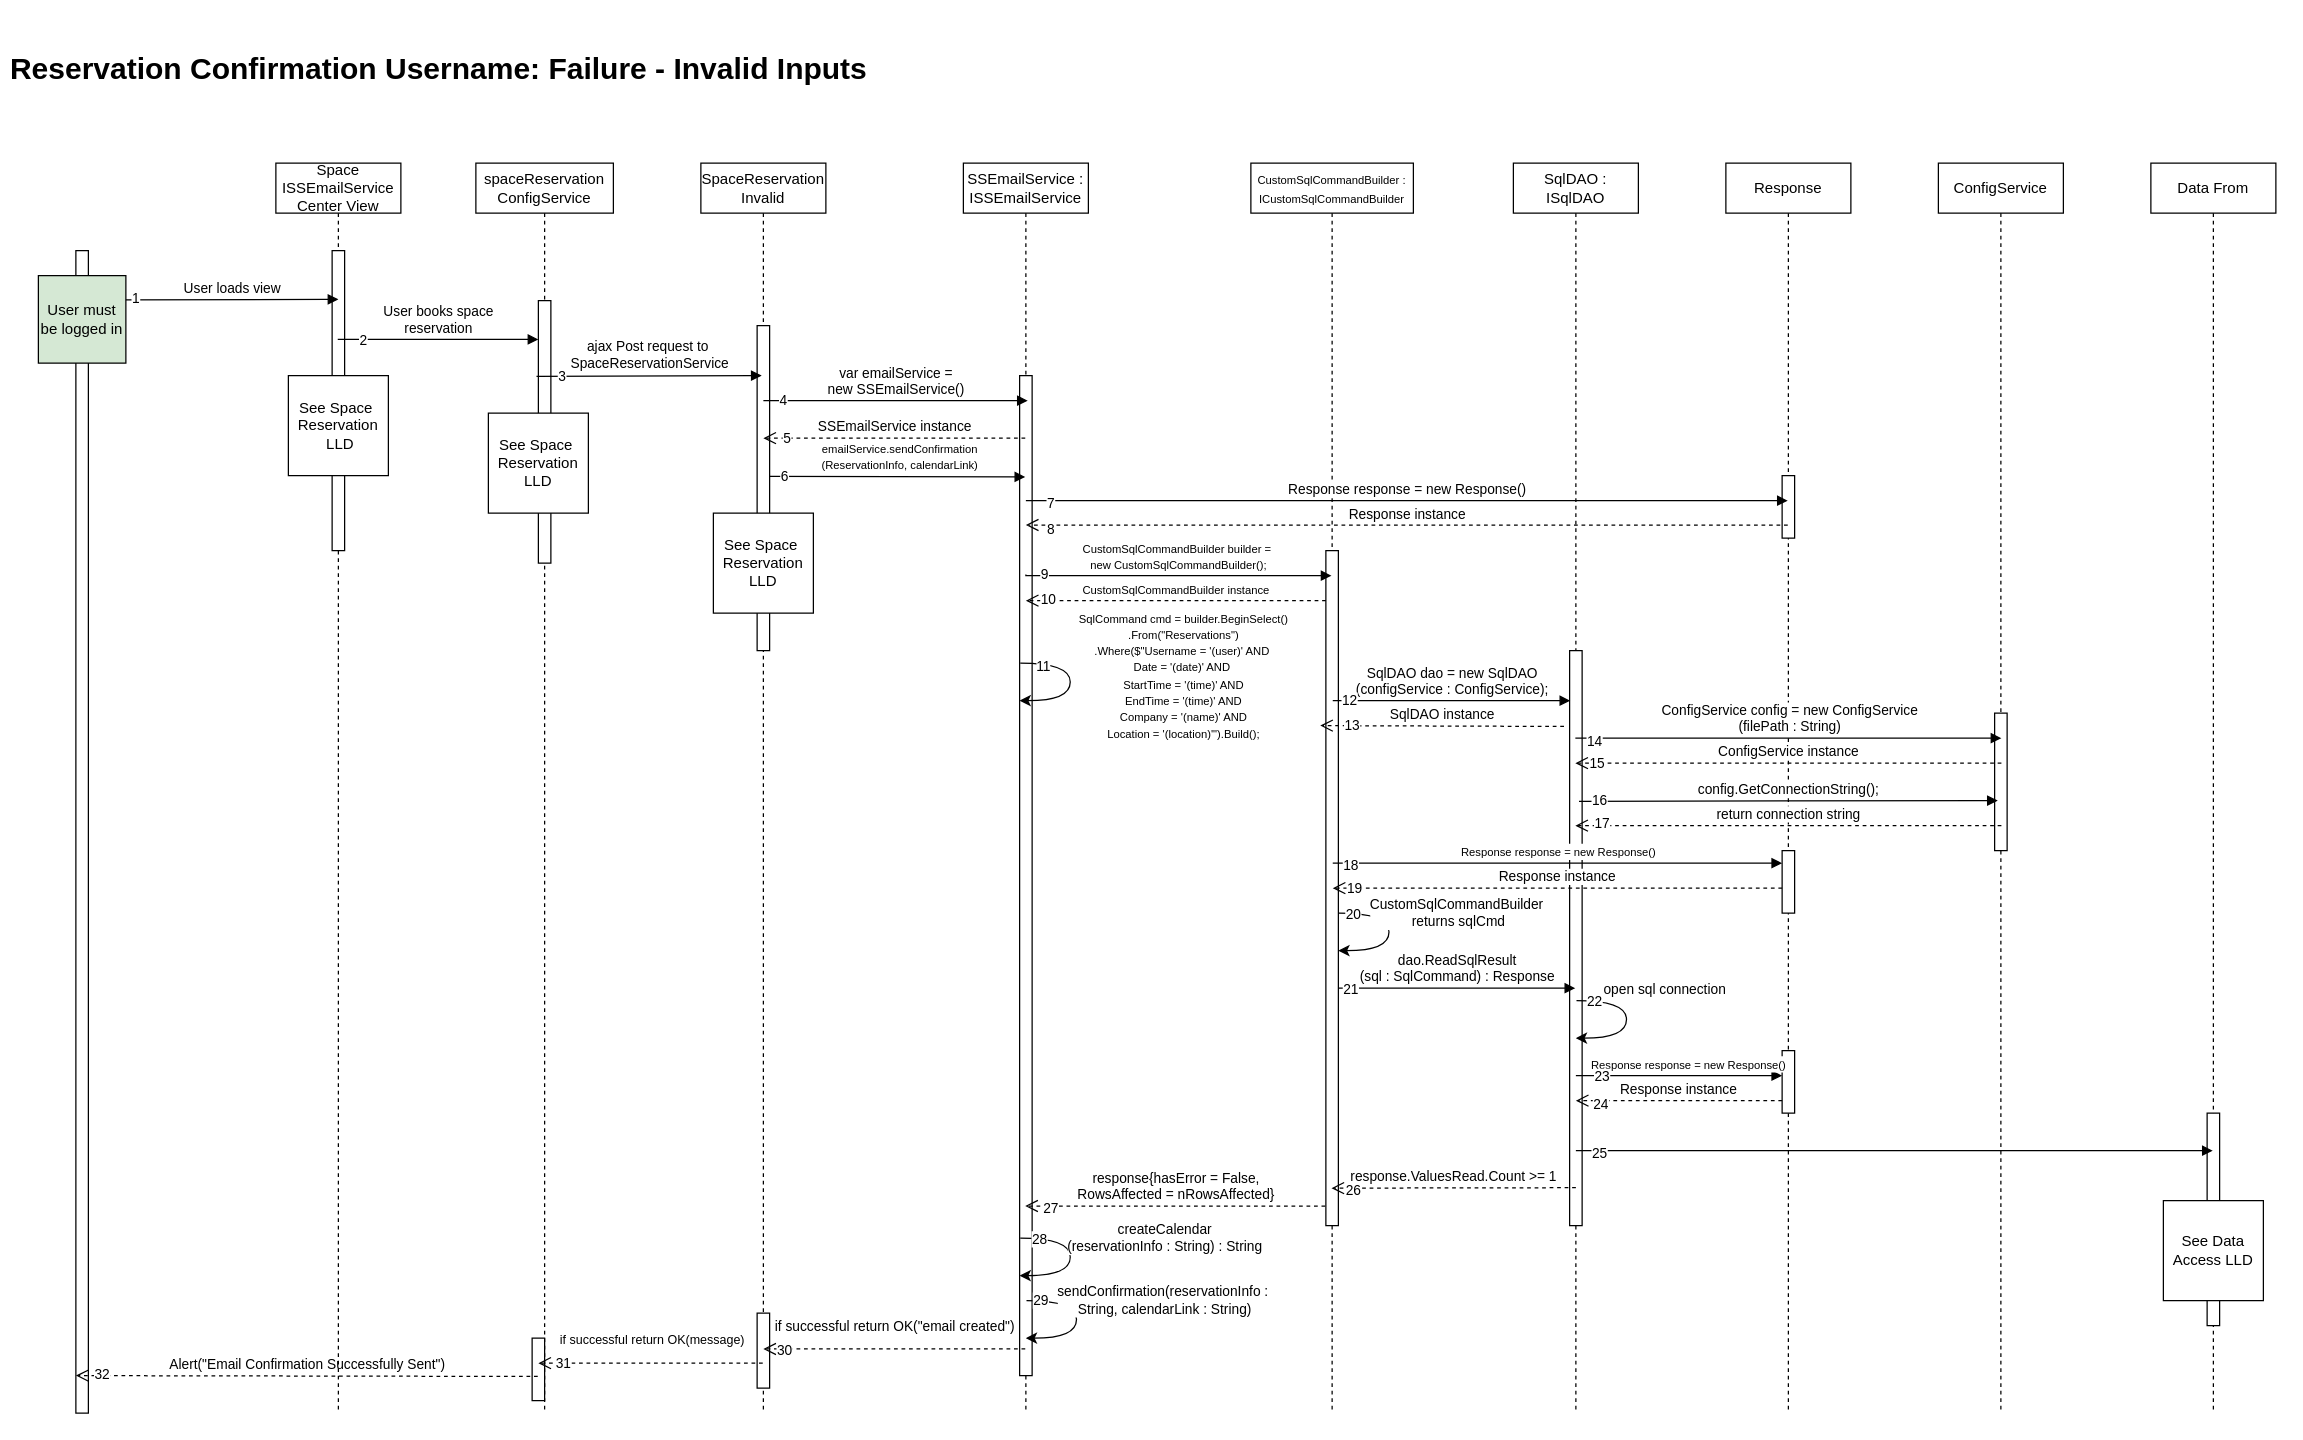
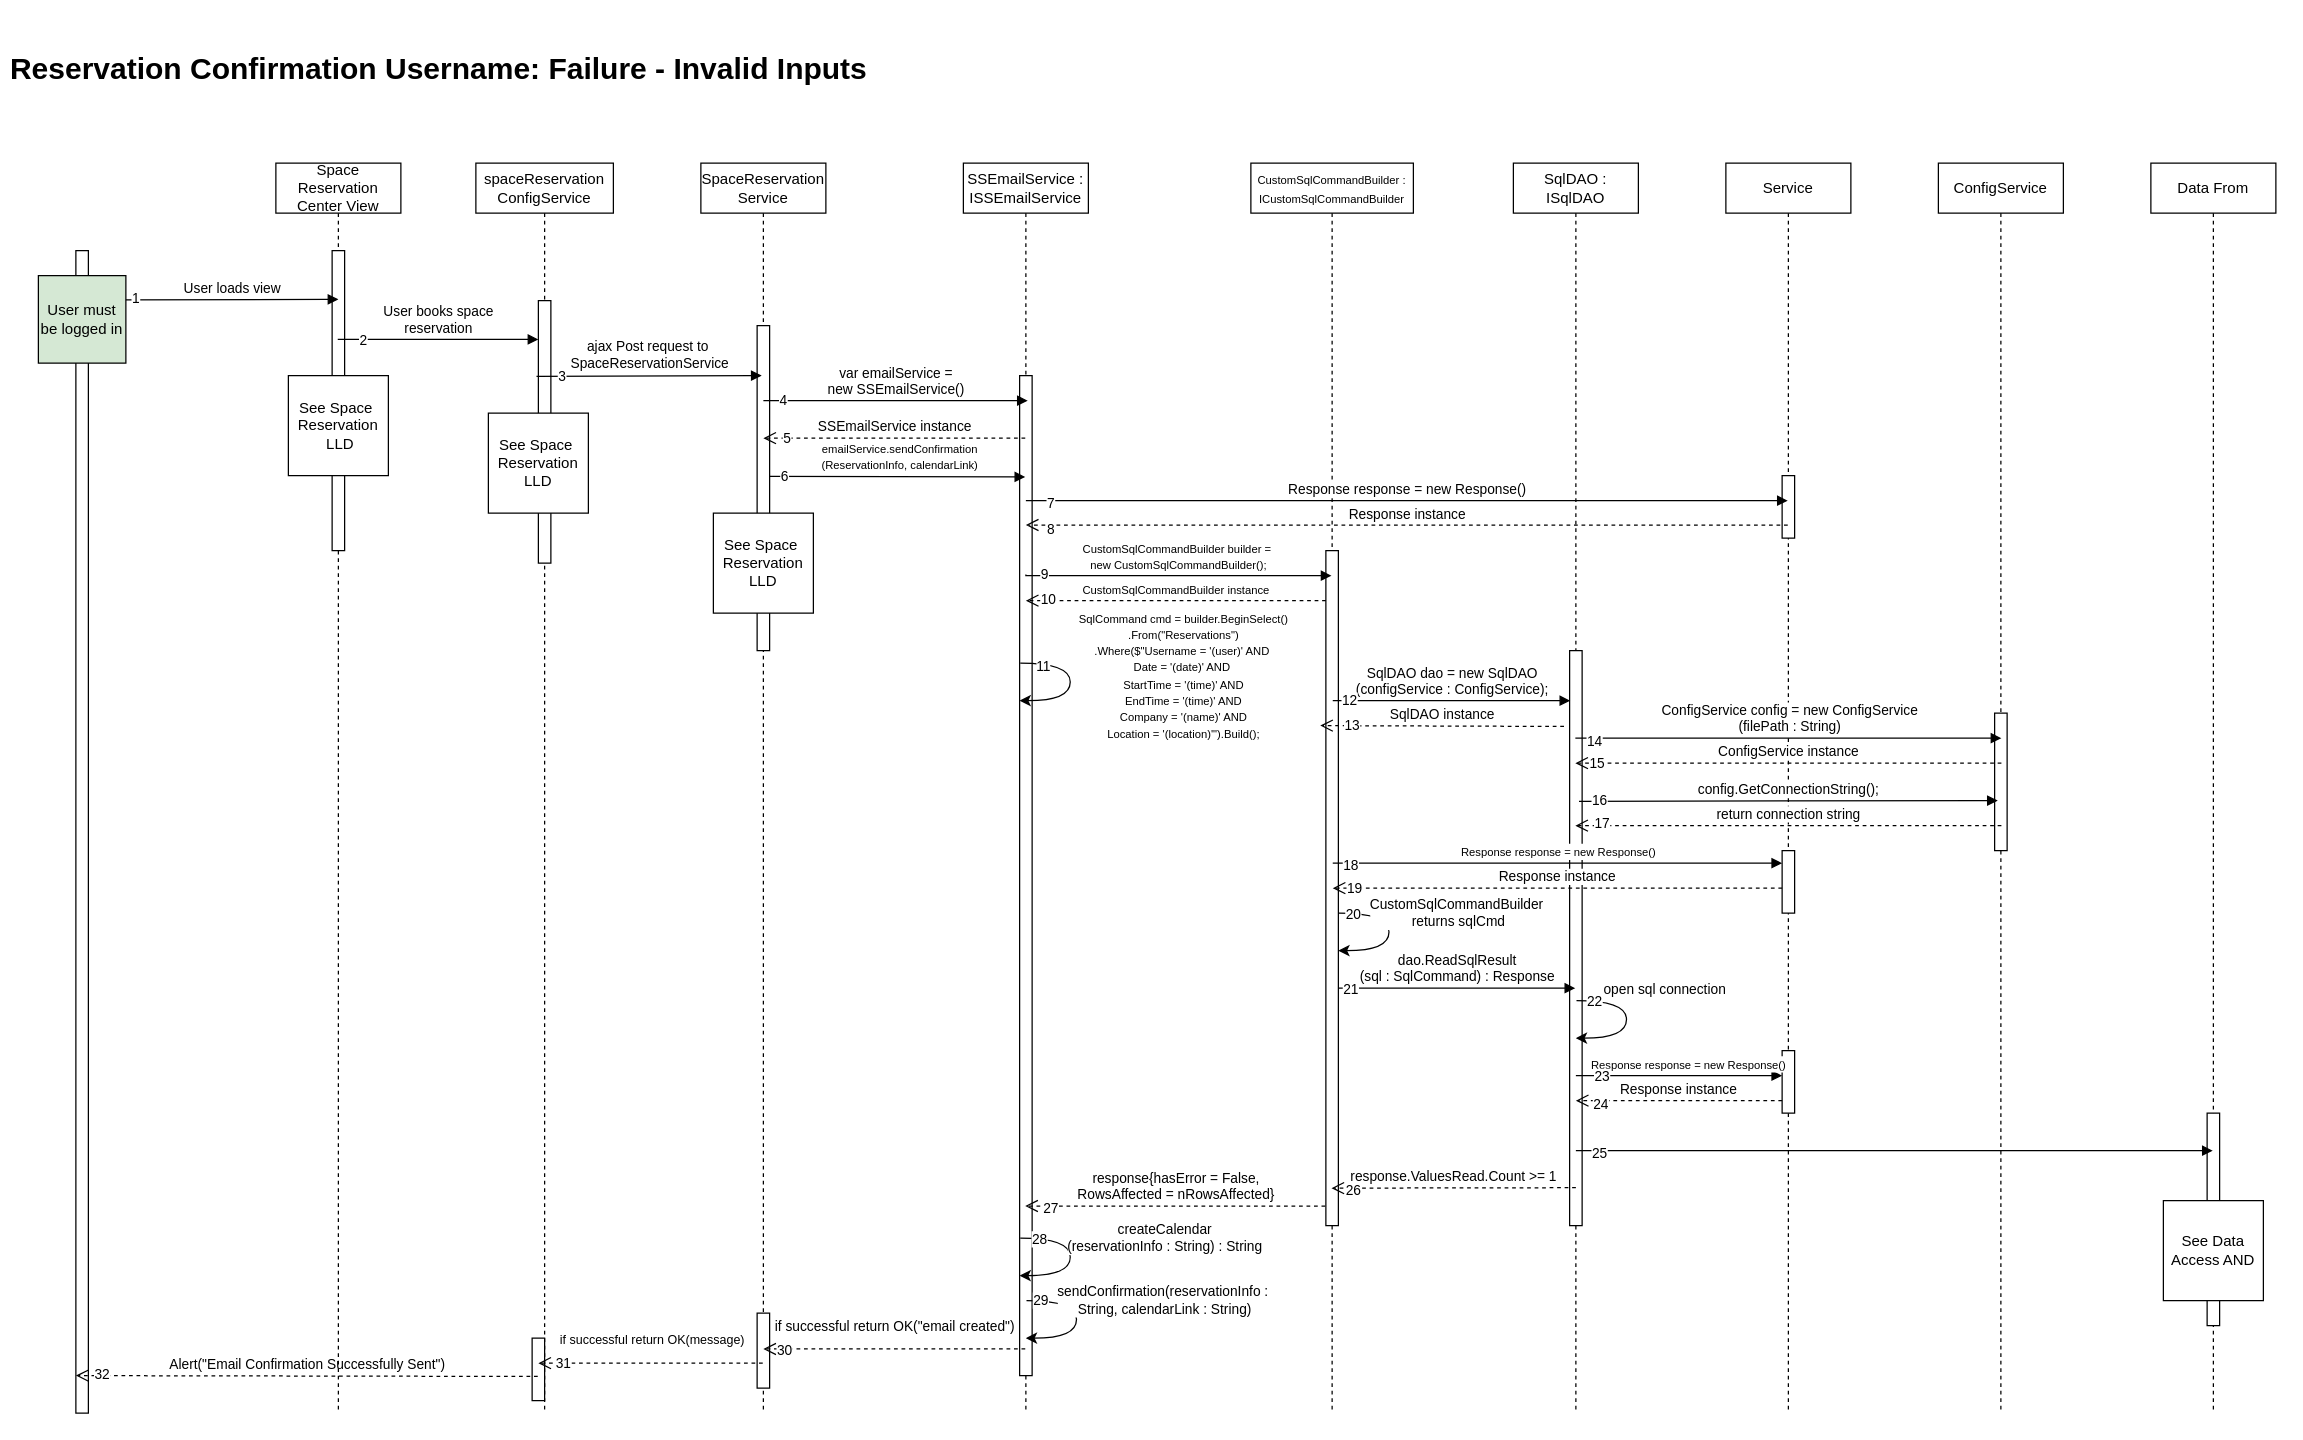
node "Space ISSEmailService Center View": label "Space ISSEmailService Center View" -> "Space Reservation Center View"
node "SpaceReservation Invalid": label "SpaceReservation Invalid" -> "SpaceReservation Service"
node "Response": label "Response" -> "Service"
node "See Data Access LLD": label "See Data Access LLD" -> "See Data Access AND"
